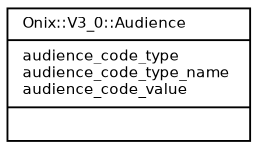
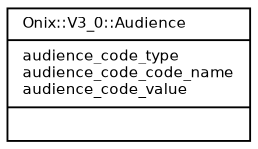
node "Onix::V3_0::Audience": text "audience_code_type_name" -> "audience_code_code_name"
